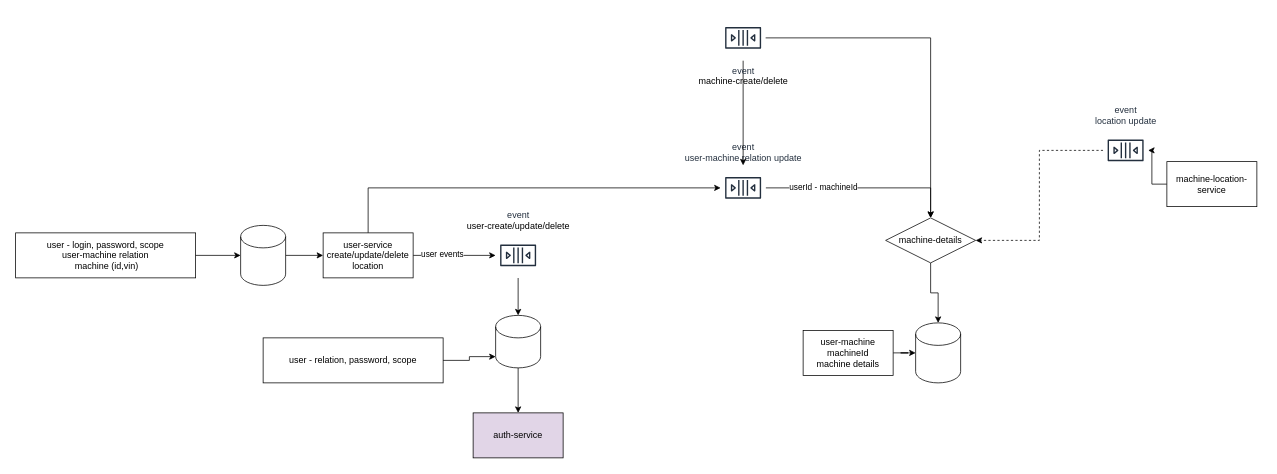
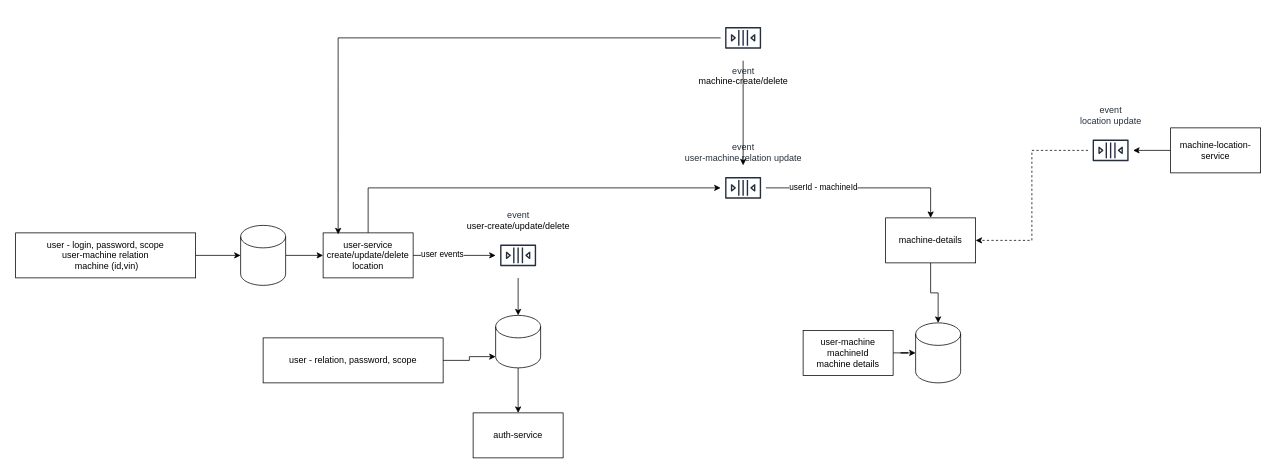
edge "event machine-create/delete" -> "machine-details": now "event machine-create/delete" -> "user-service create/update/delete location"
node "event location update": moved (1125, 150) -> (1110, 150)
node "machine-location-service": moved (1212, 184) -> (1215, 150)
node "machine-details": shape diamond -> rectangle
node "auth-service": fillcolor #e1d5e7 -> #ffffff
